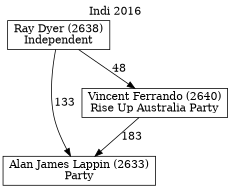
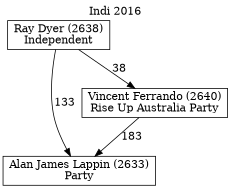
edge "Ray Dyer (2638) Independent" -> "Vincent Ferrando (2640) Rise Up Australia Party": label "48" -> "38"
